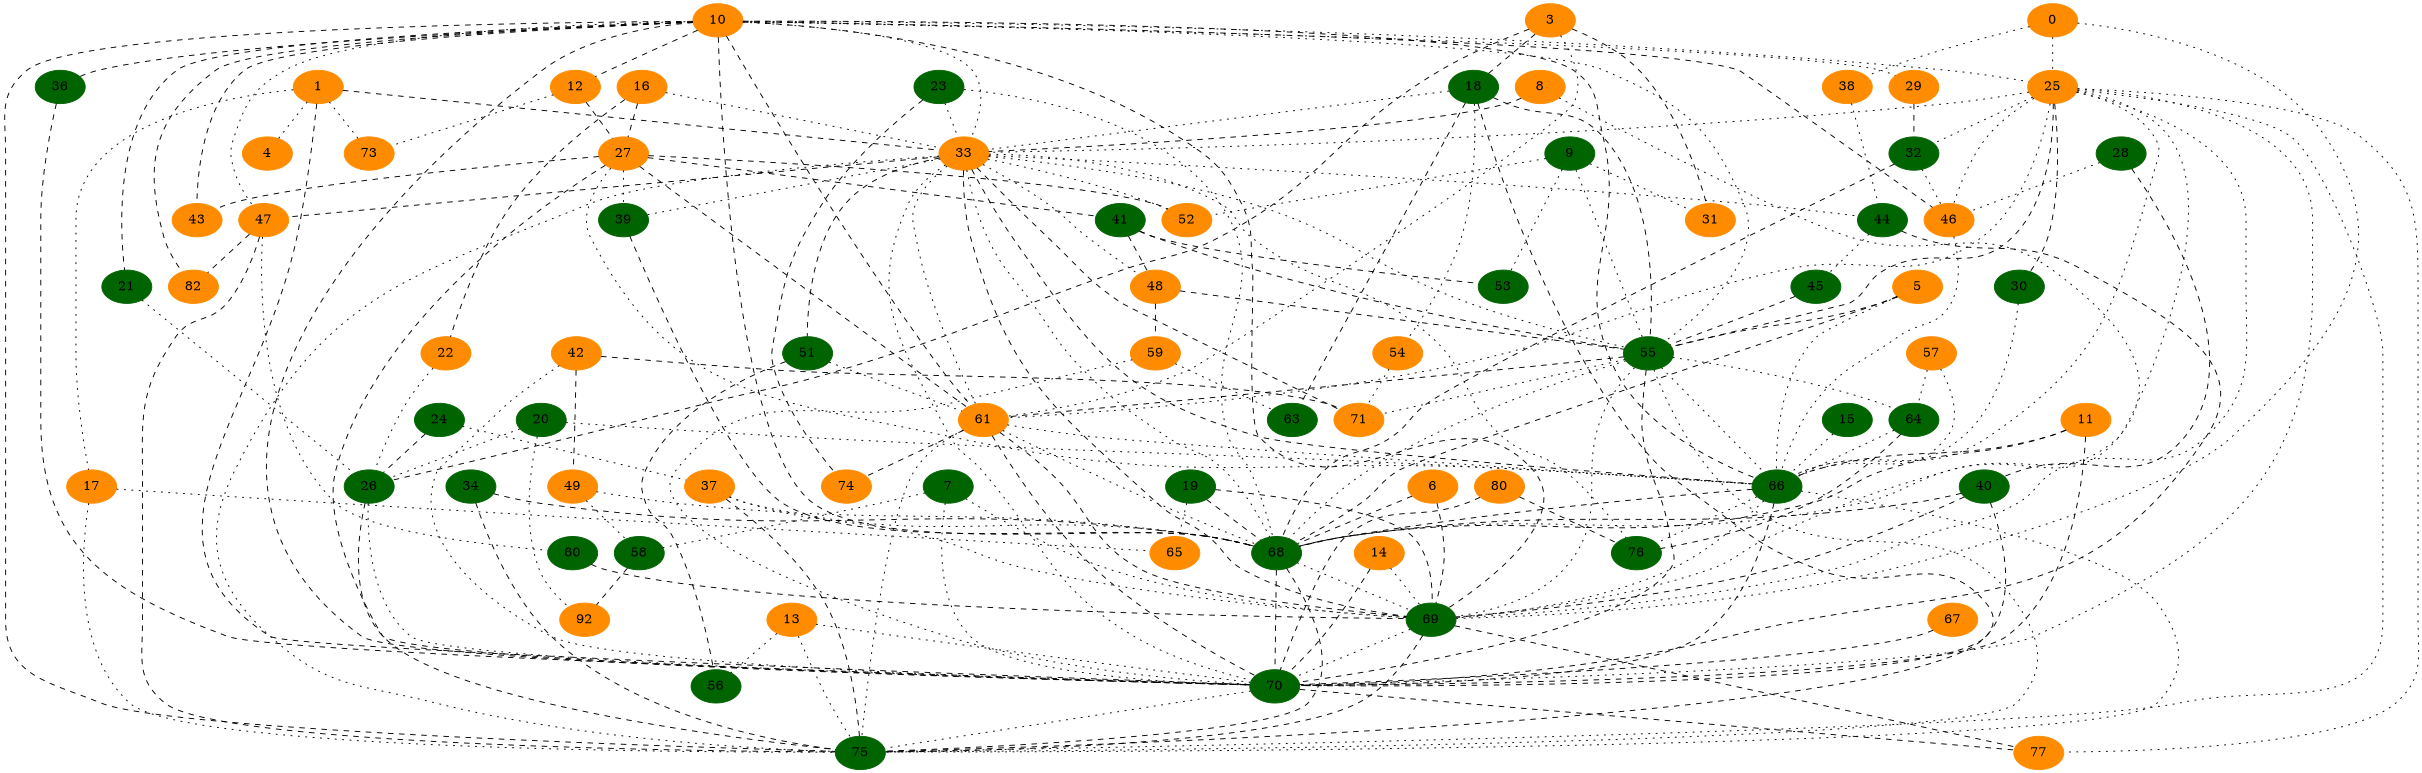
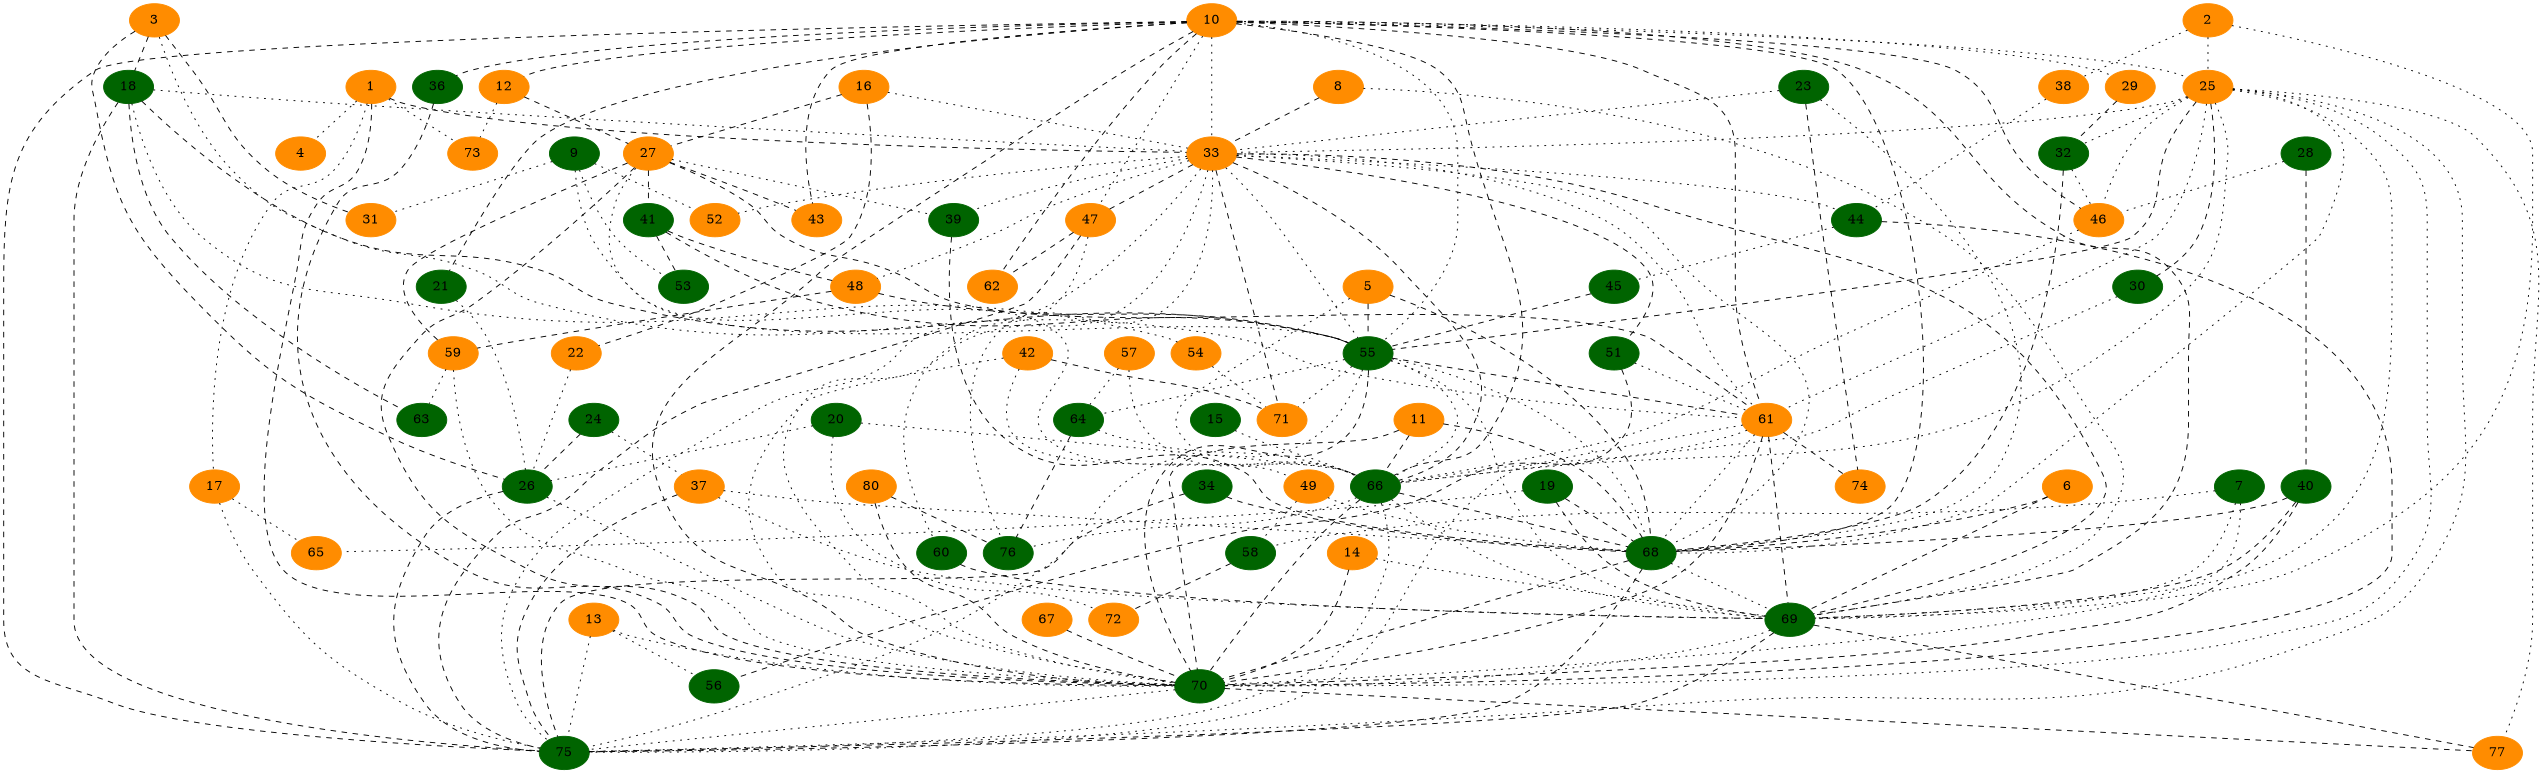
node "0": label "0" -> "2"
edge "27" -- "52": now "27" -- "59"
node "82": label "82" -> "62"
edge "42" -- "49": style dashed -> dotted
node "92": label "92" -> "72"
